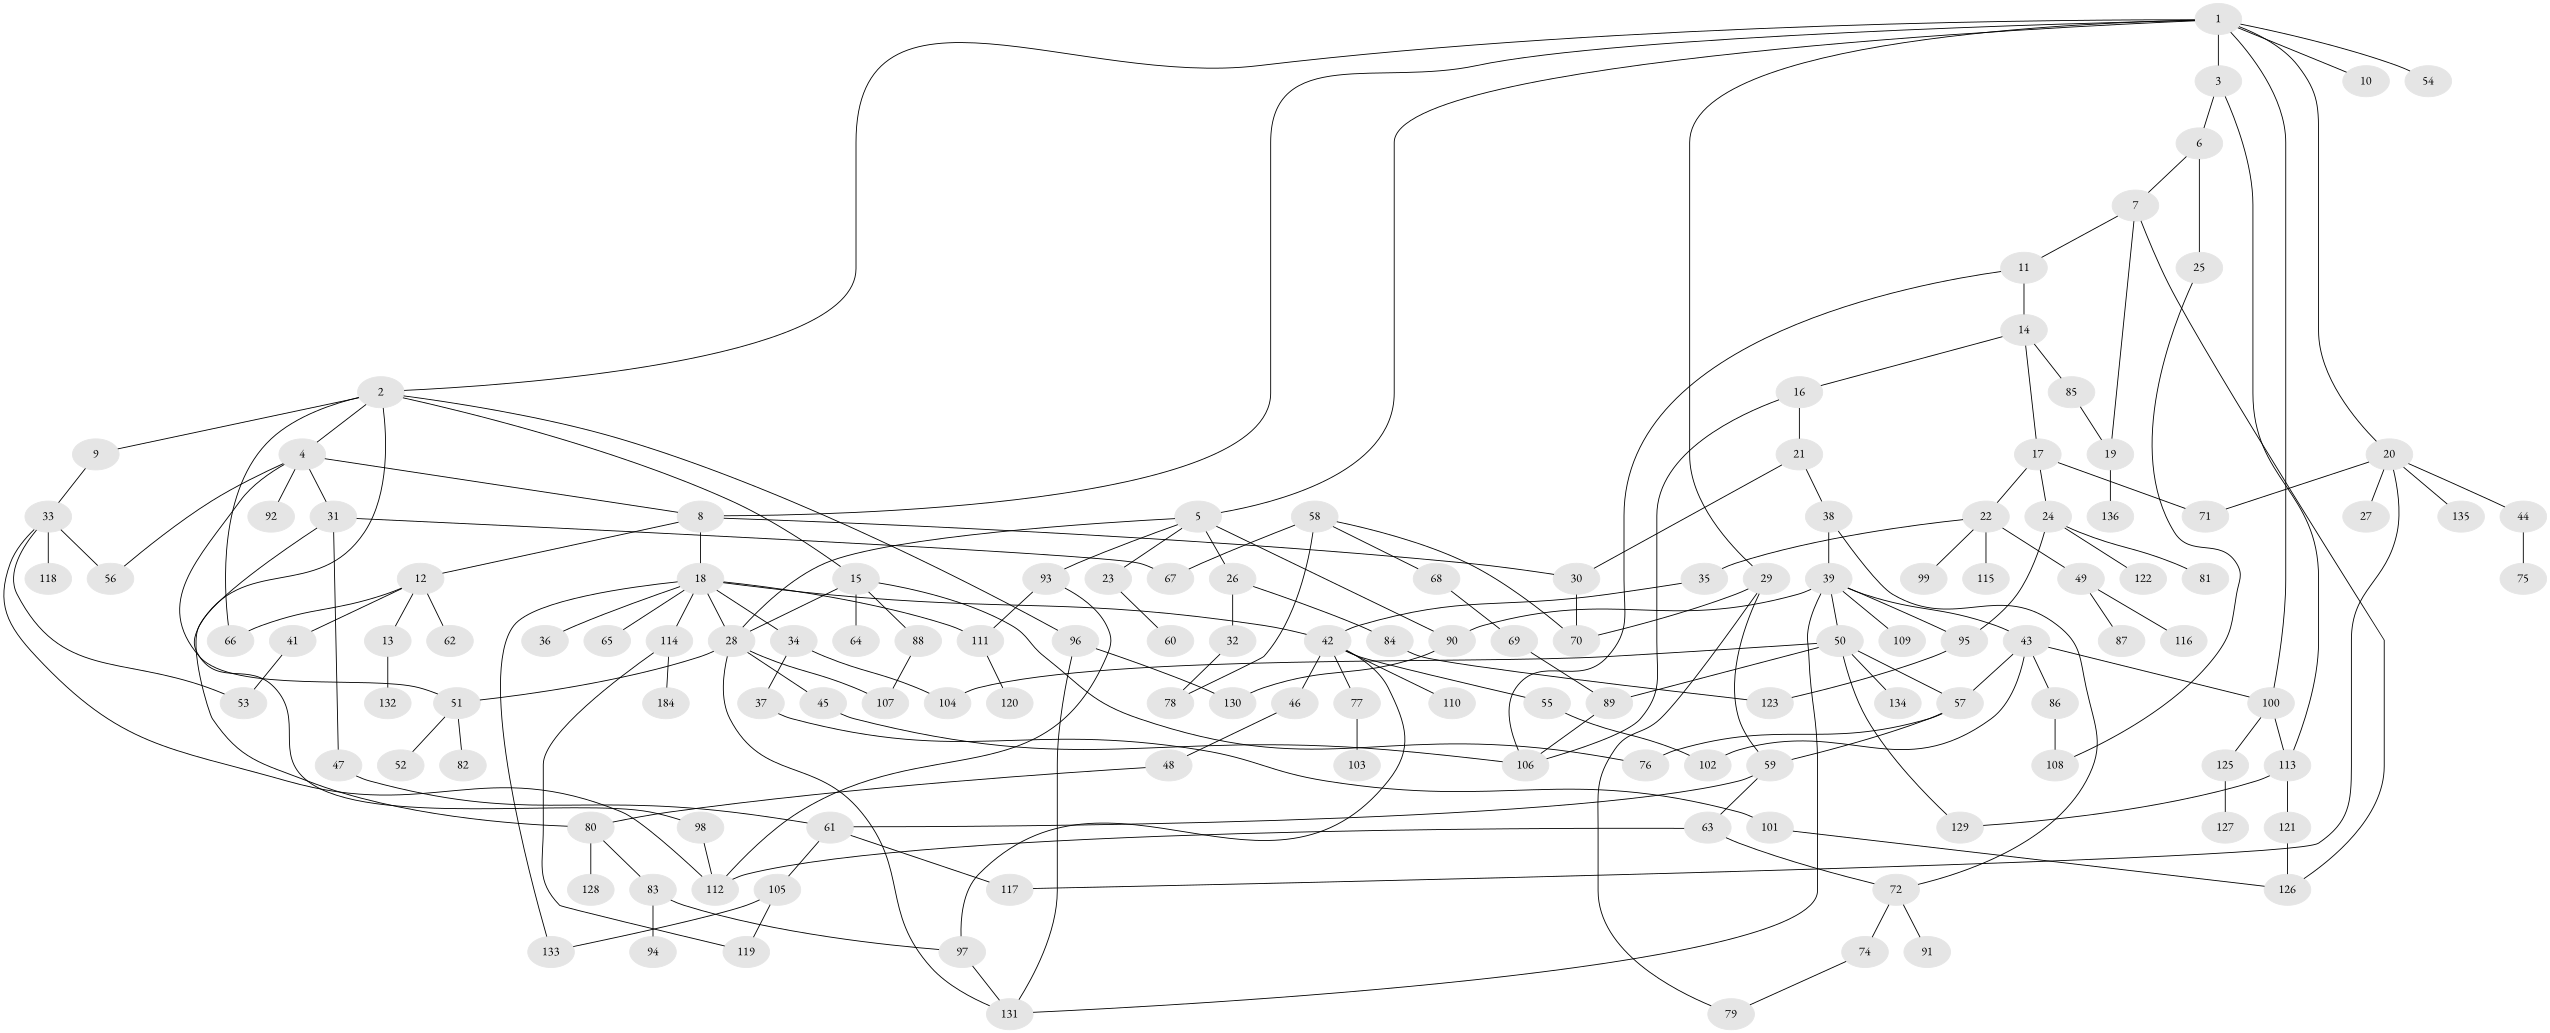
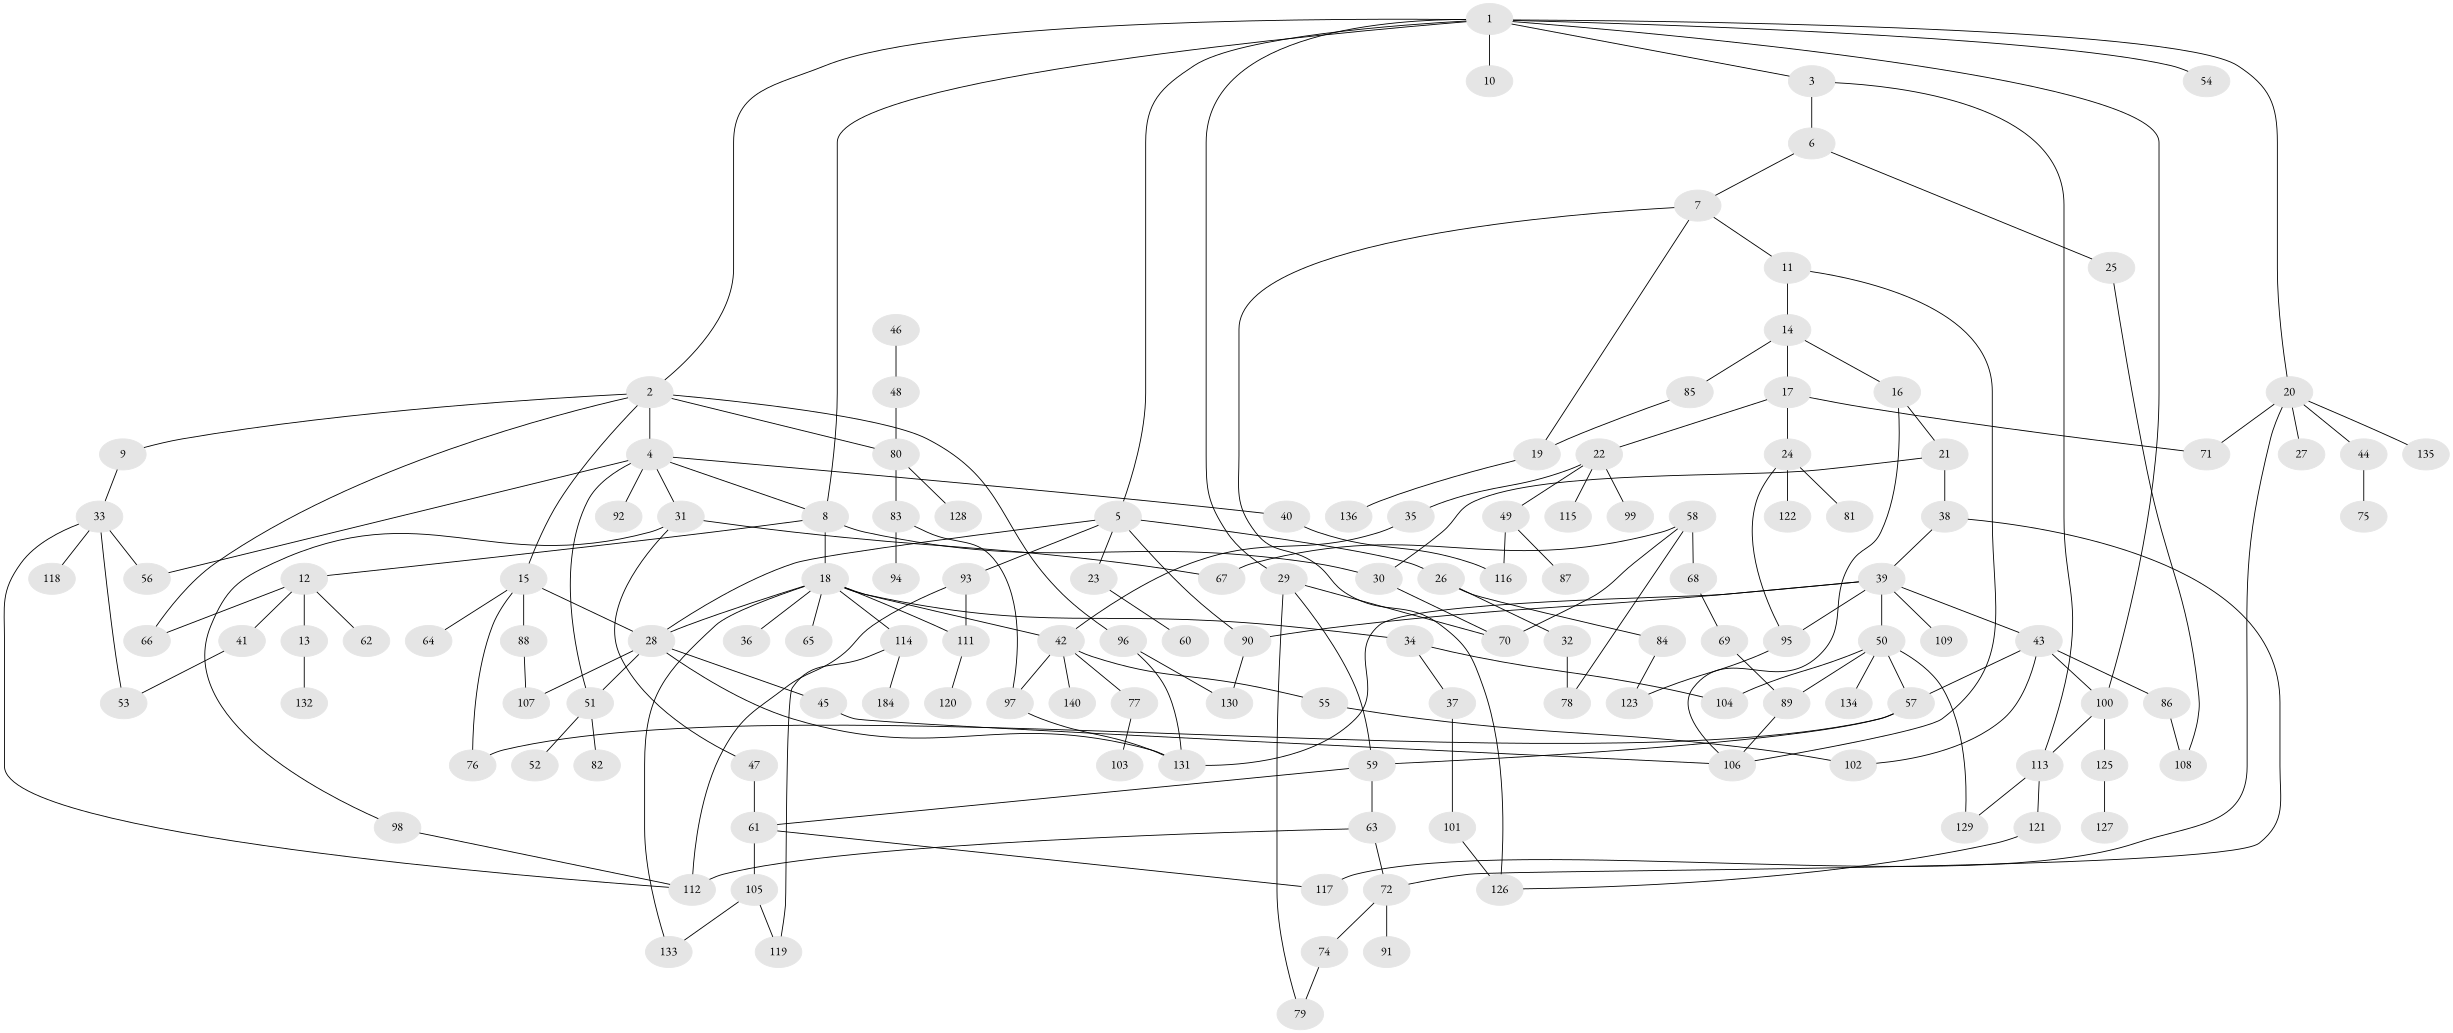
node "40": added
edge "42" -- "46": removed
node "110": label "110" -> "140"
